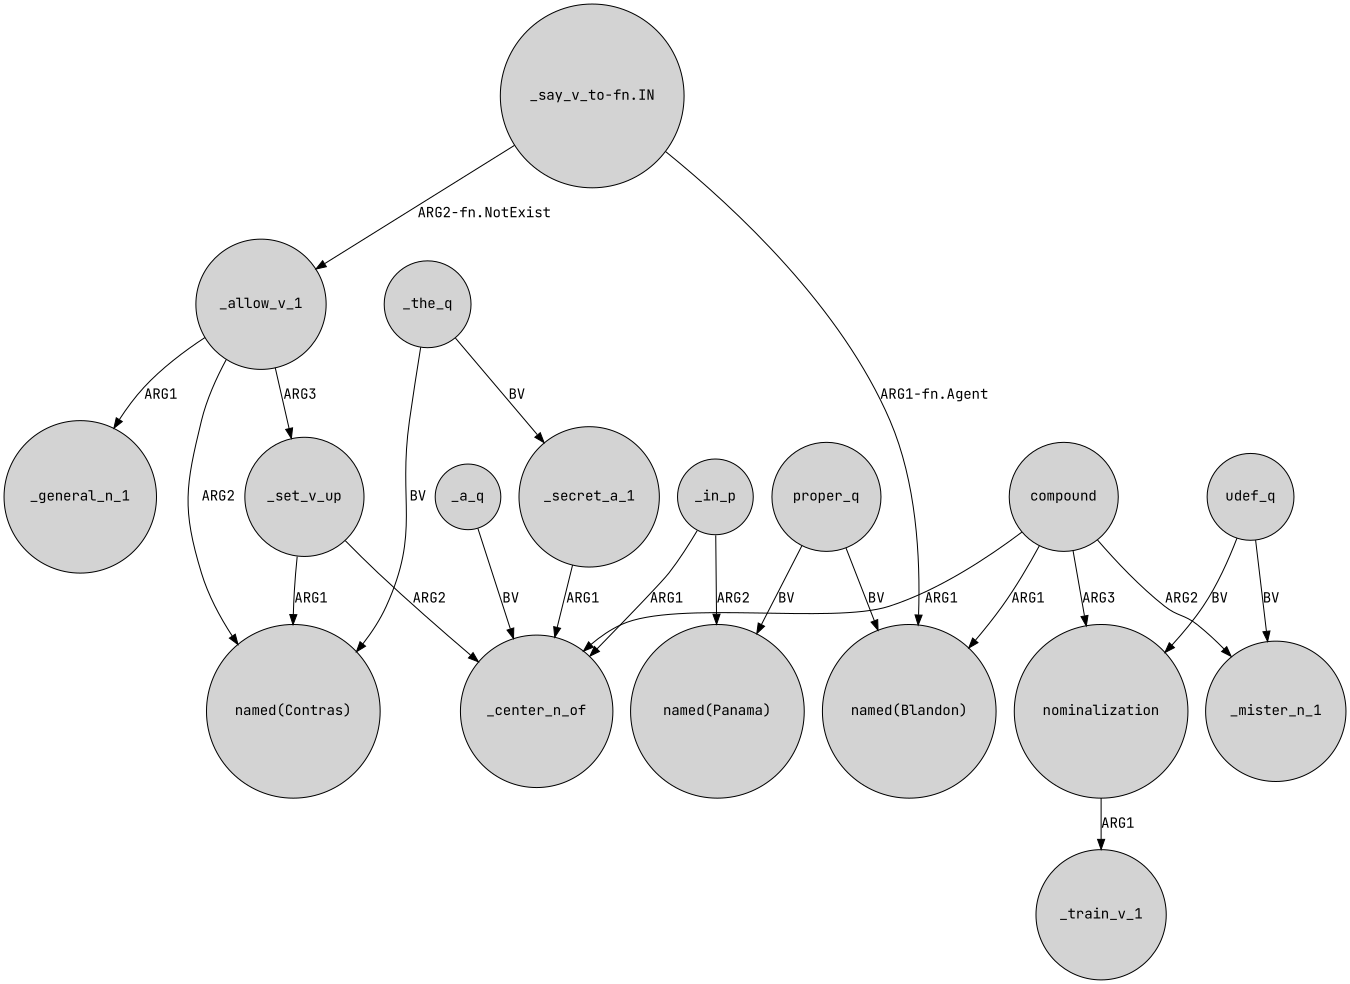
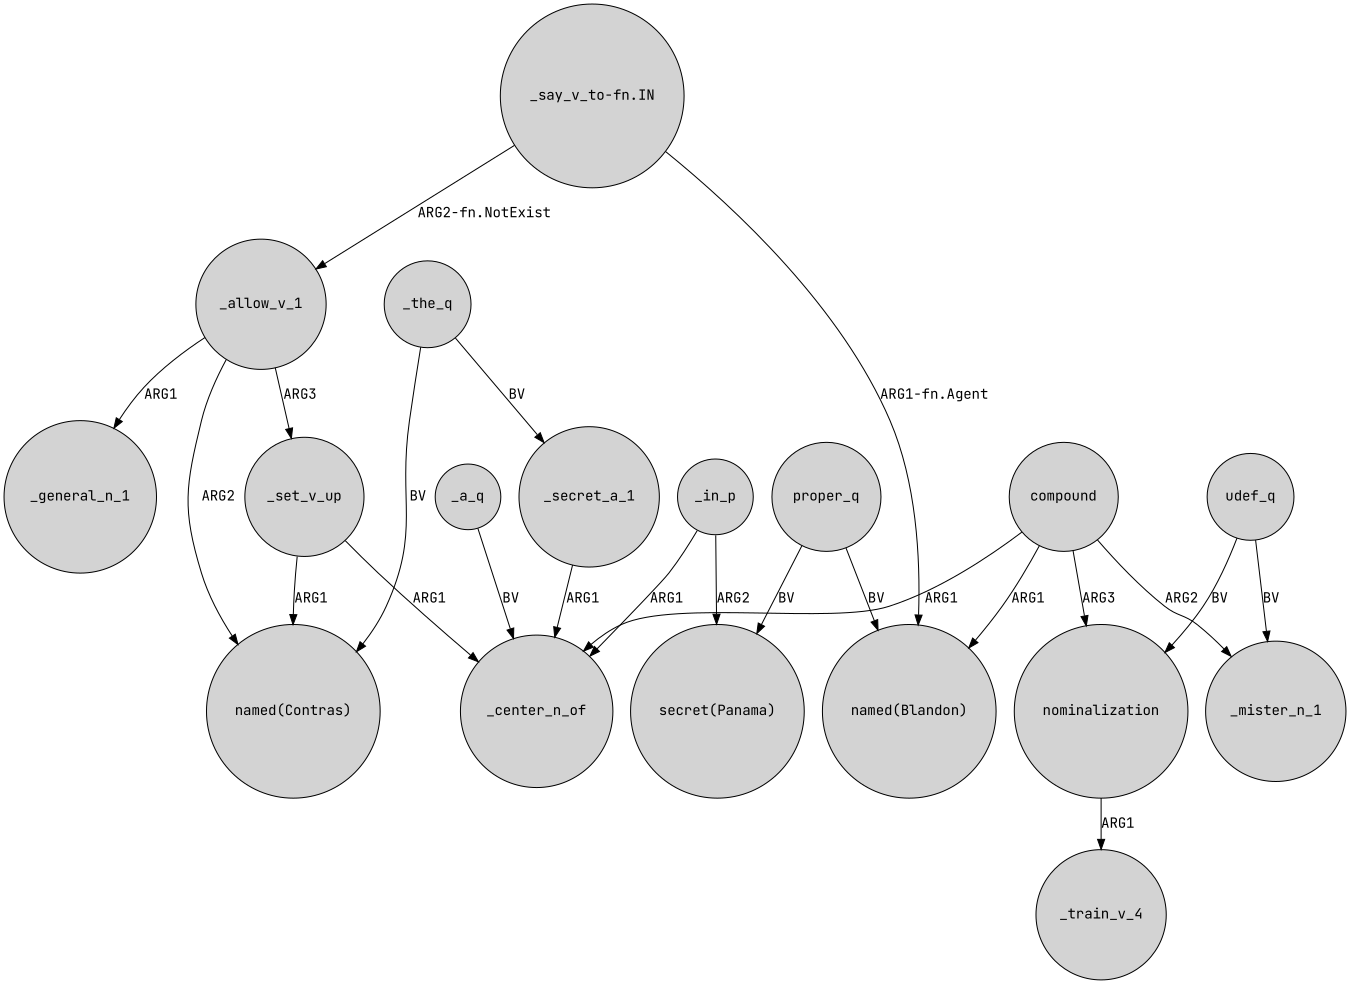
edge "_set_v_up" -> "_center_n_of": label "ARG2" -> "ARG1"
node "named(Panama)": label "named(Panama)" -> "secret(Panama)"
node "_train_v_1": label "_train_v_1" -> "_train_v_4"
